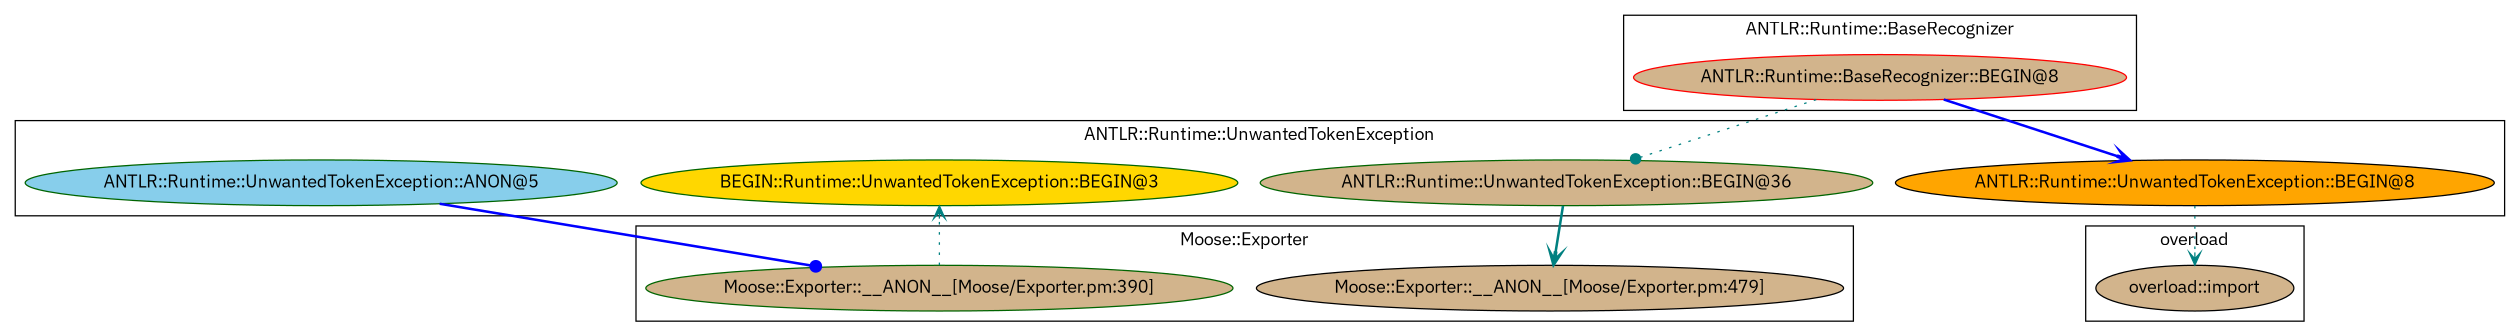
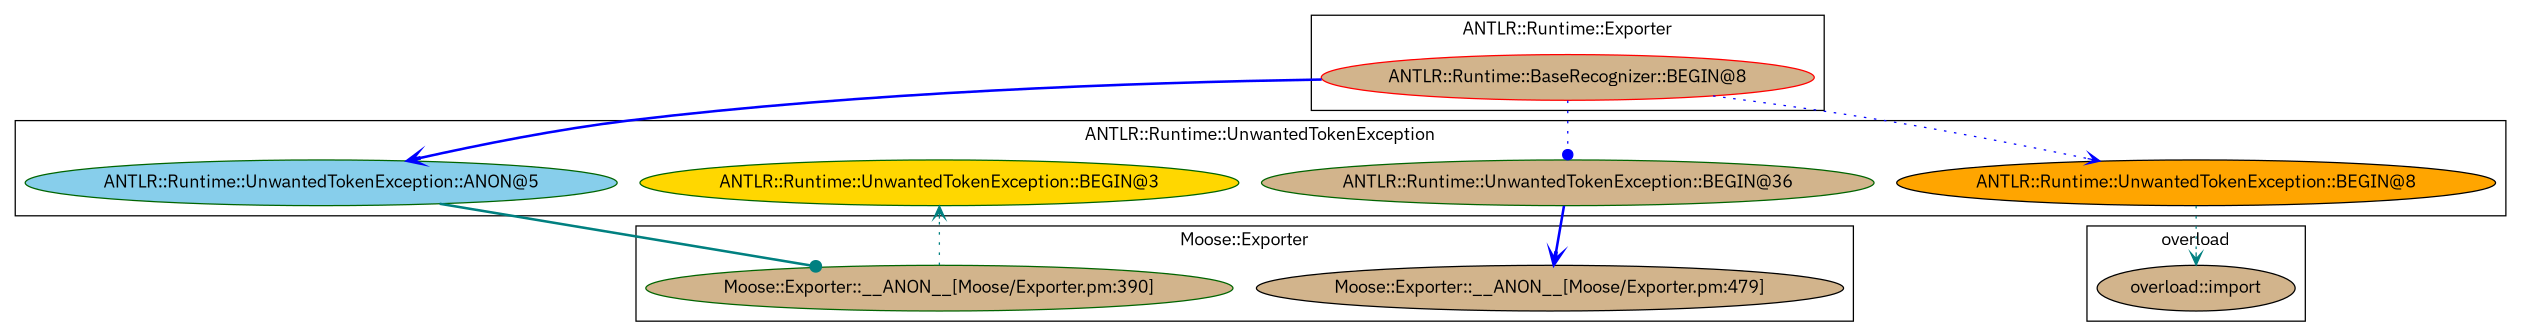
cluster "ANTLR::Runtime::BaseRecognizer": label "ANTLR::Runtime::BaseRecognizer" -> "ANTLR::Runtime::Exporter"
edge "ANTLR::Runtime::BaseRecognizer::BEGIN@8" -> "ANTLR::Runtime::UnwantedTokenException::ANON@5": added
edge "ANTLR::Runtime::BaseRecognizer::BEGIN@8" -> "ANTLR::Runtime::UnwantedTokenException::BEGIN@36": color teal -> blue
edge "ANTLR::Runtime::BaseRecognizer::BEGIN@8" -> "ANTLR::Runtime::UnwantedTokenException::BEGIN@8": style bold -> dotted
node "BEGIN::Runtime::UnwantedTokenException::BEGIN@3": label "BEGIN::Runtime::UnwantedTokenException::BEGIN@3" -> "ANTLR::Runtime::UnwantedTokenException::BEGIN@3"
edge "ANTLR::Runtime::UnwantedTokenException::BEGIN@36" -> "Moose::Exporter::__ANON__[Moose/Exporter.pm:479]": color teal -> blue
edge "ANTLR::Runtime::UnwantedTokenException::ANON@5" -> "Moose::Exporter::__ANON__[Moose/Exporter.pm:390]": color blue -> teal
